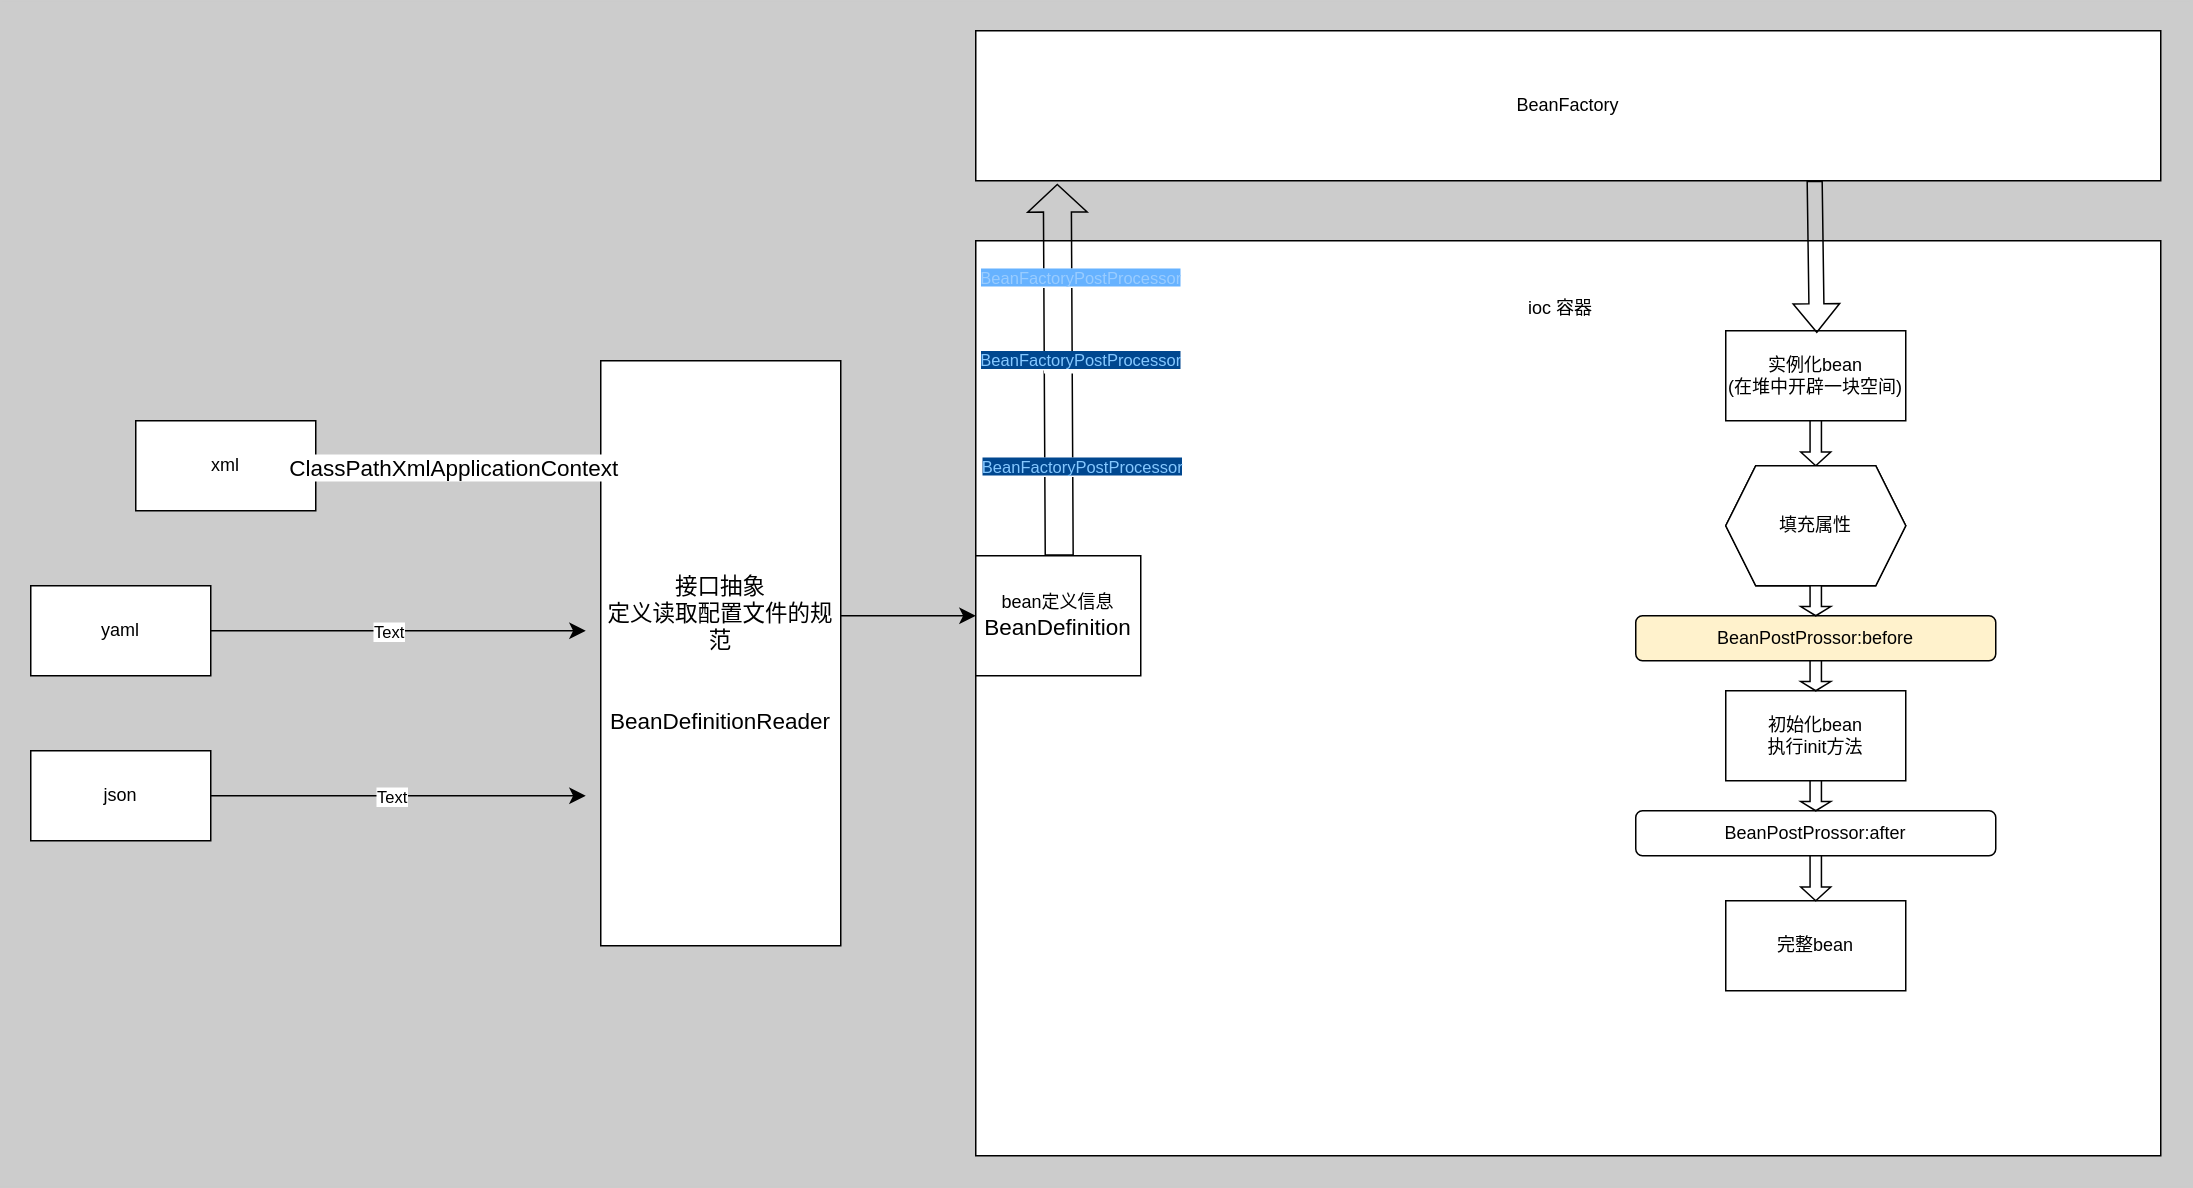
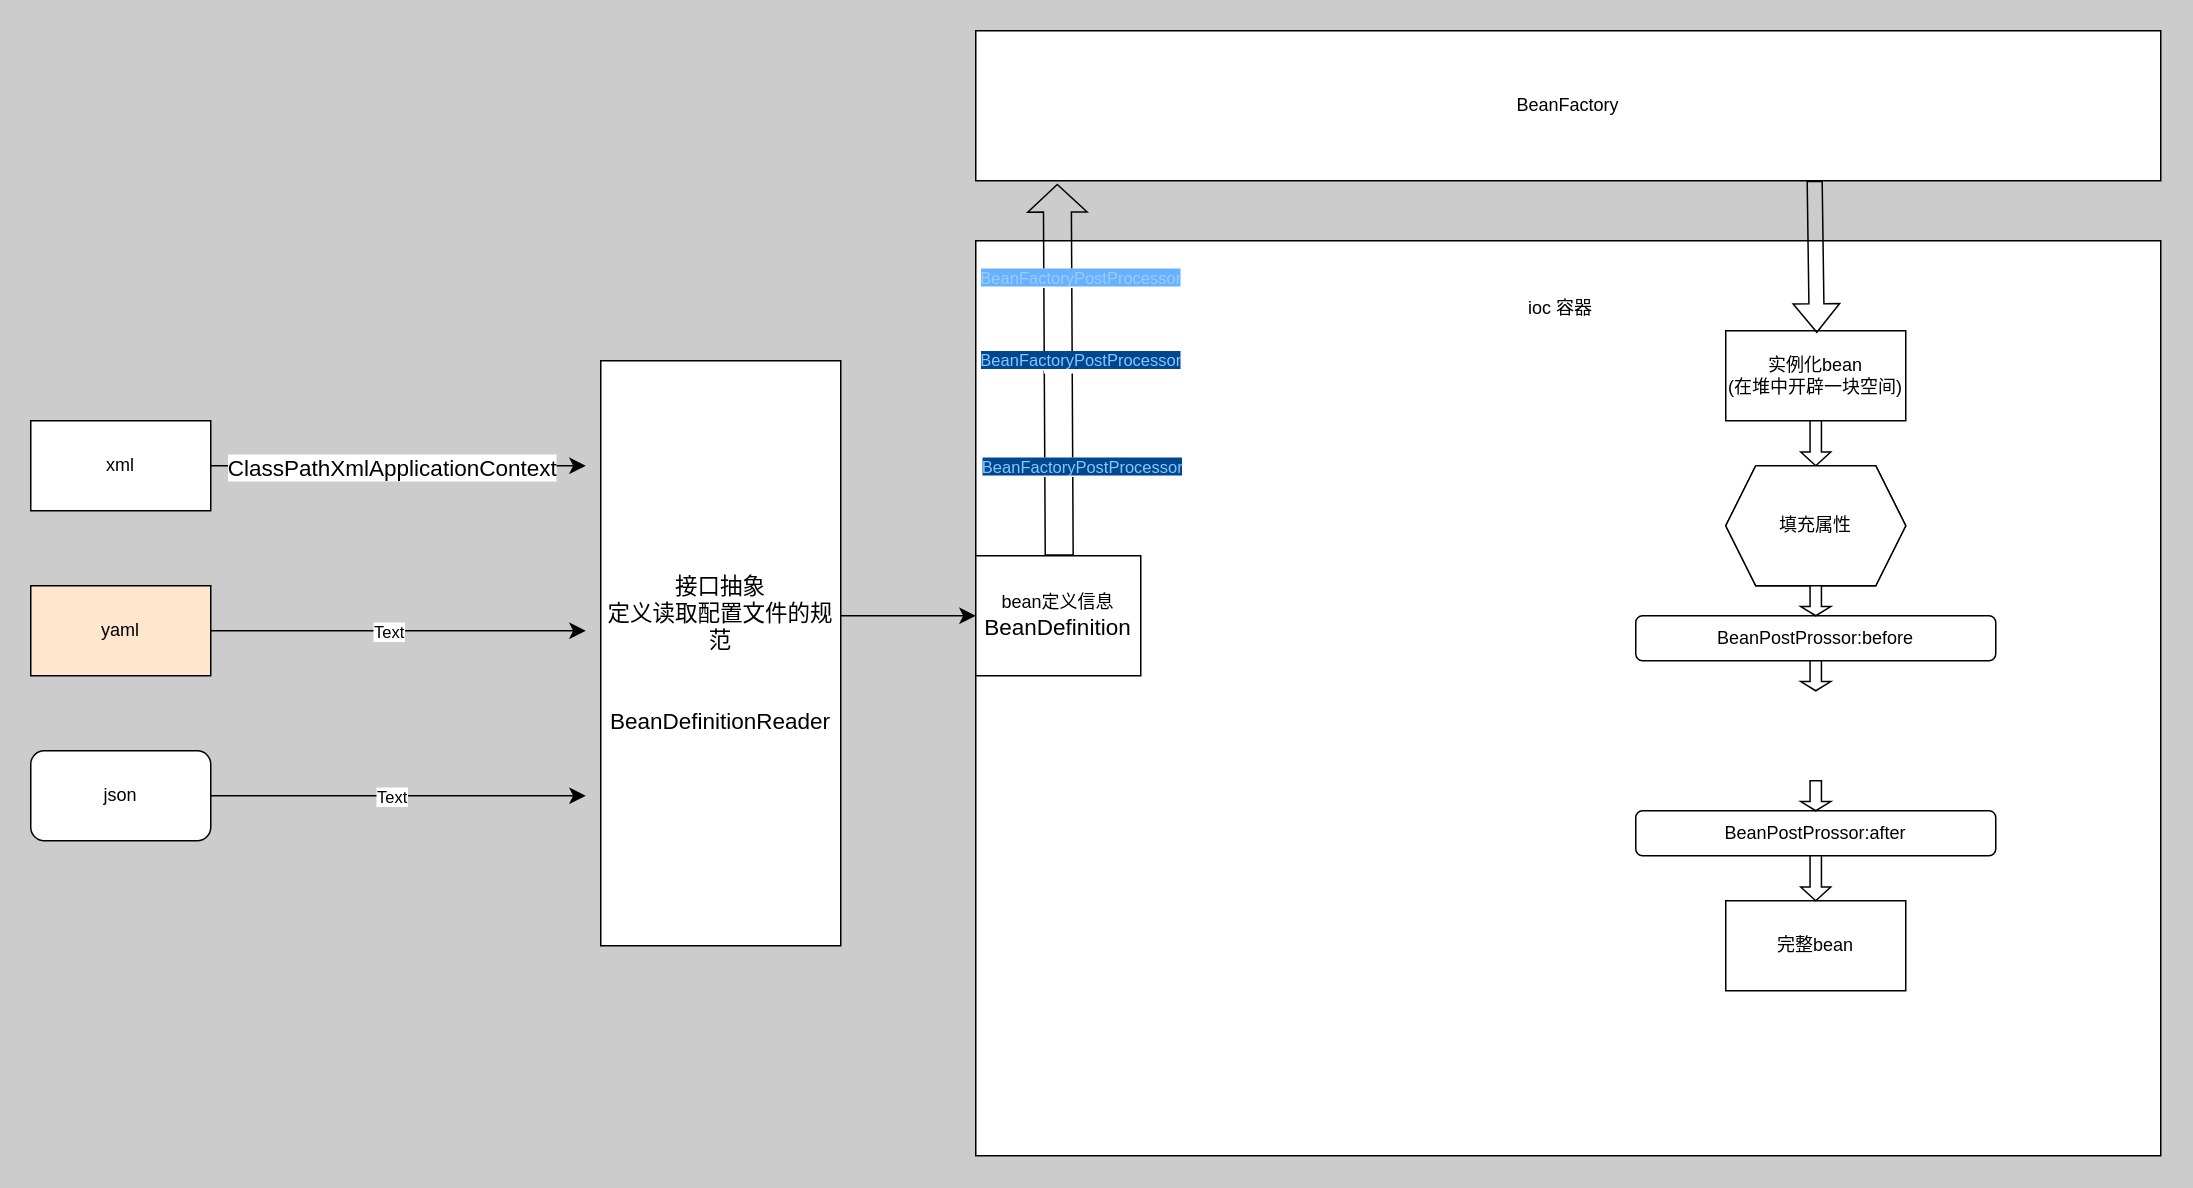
node "xml": moved (226, 466) -> (121, 466)
node "yaml": fillcolor #ffffff -> #ffe6cc
node "BeanPostProssor:before": fillcolor #fff2cc -> #ffffff
node "初始化bean 执行init方法": removed
node "json": shape rectangle -> rounded rectangle
